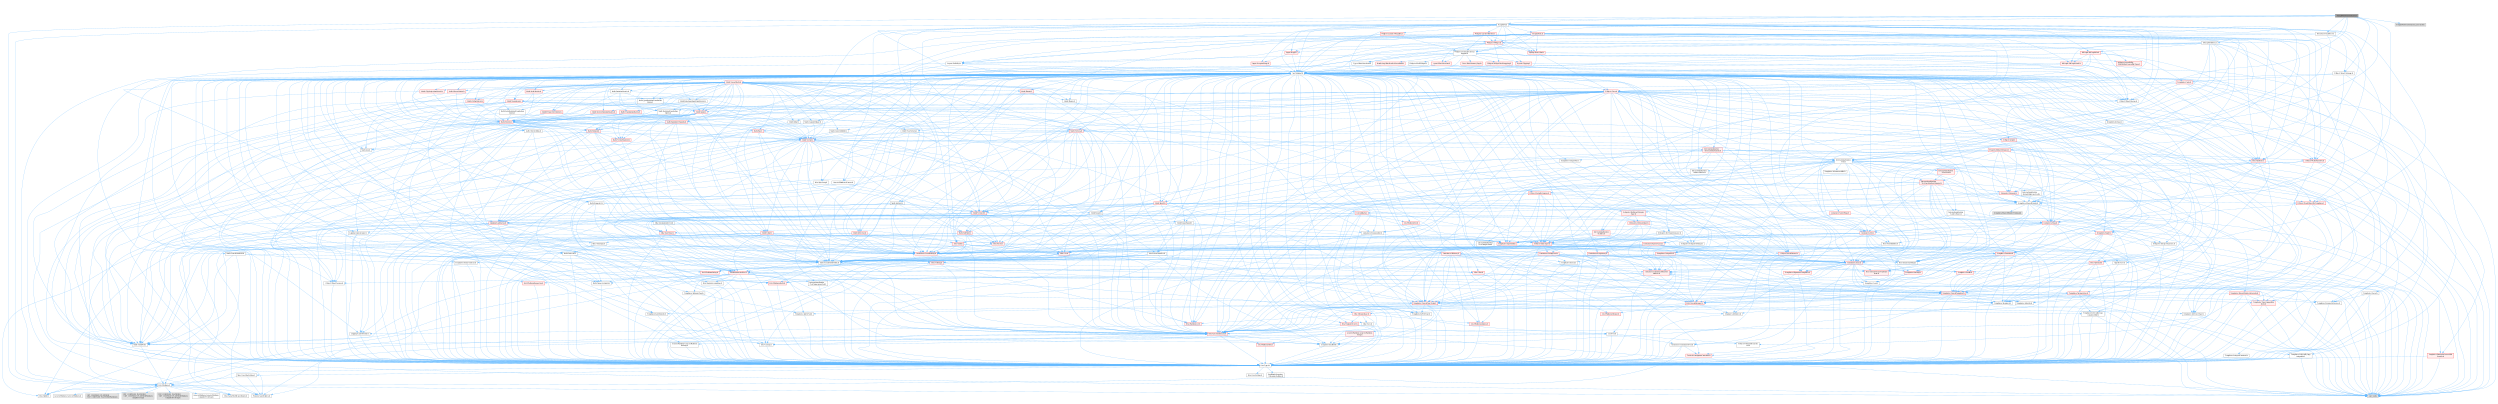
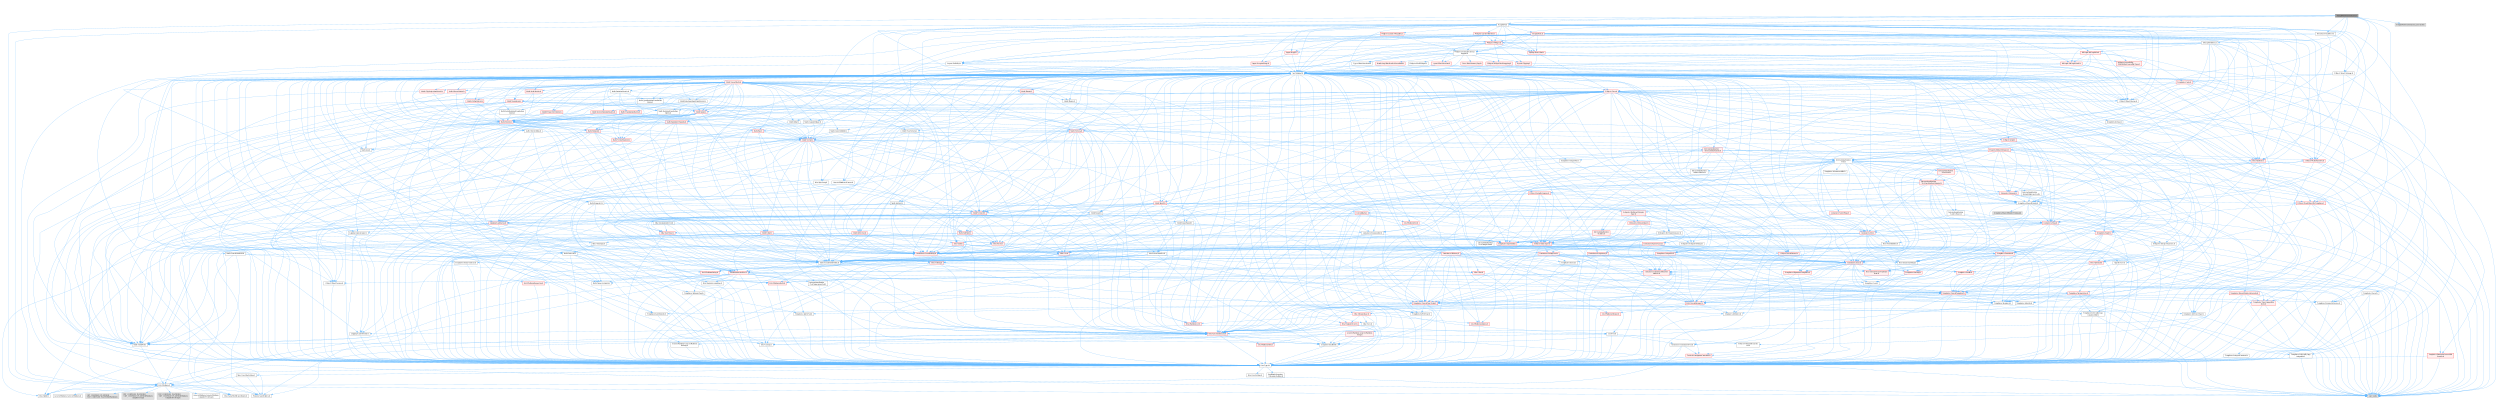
edge "UBT_COMPILED_PLATFORM /UBT_COMPILED_PLATFORMPlatform.h" -> "HAL/Platform.h": reversed
